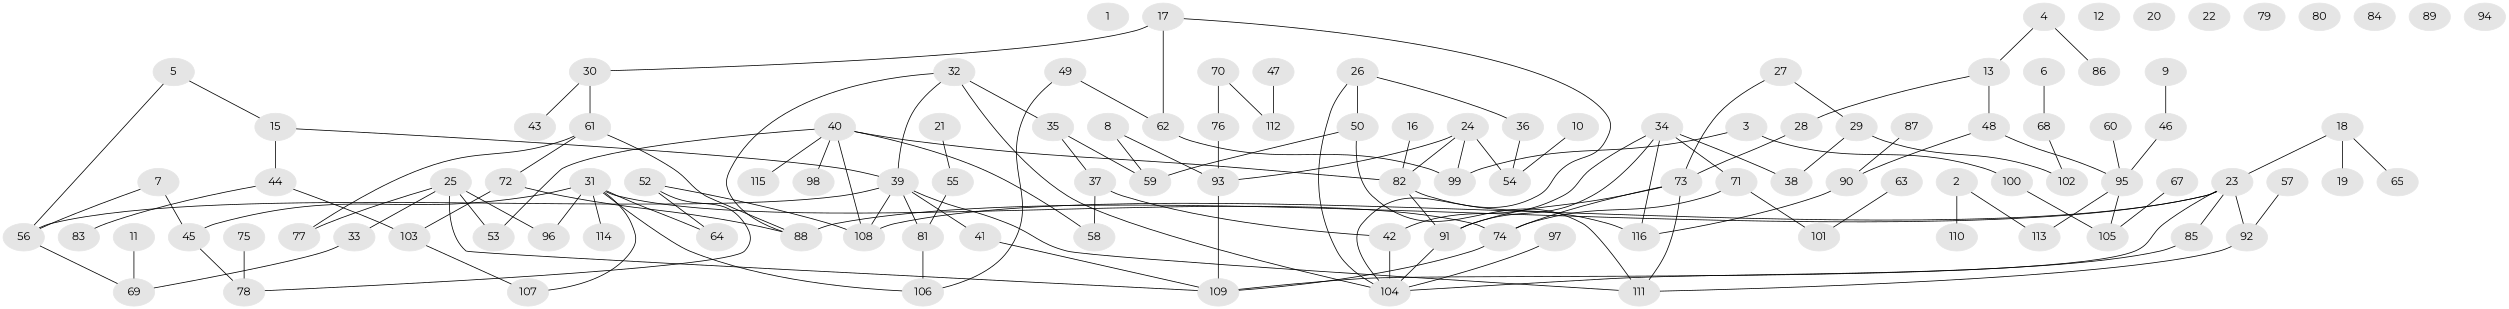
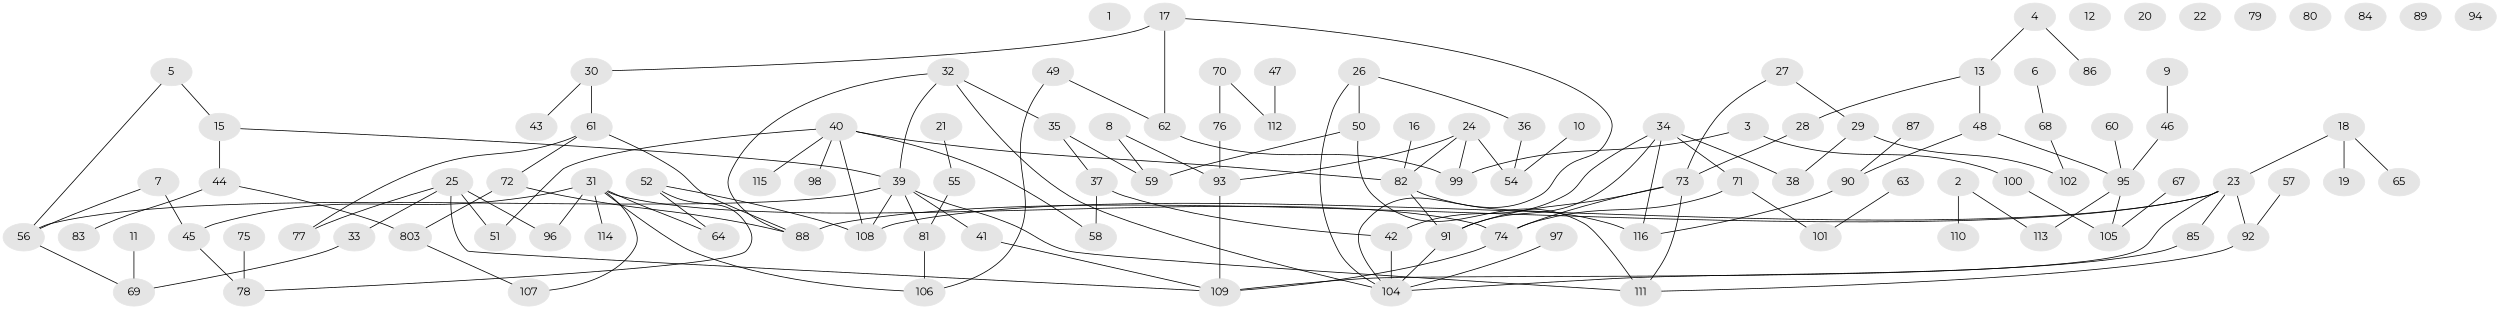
node "103": label "103" -> "803"
node "53": label "53" -> "51"
